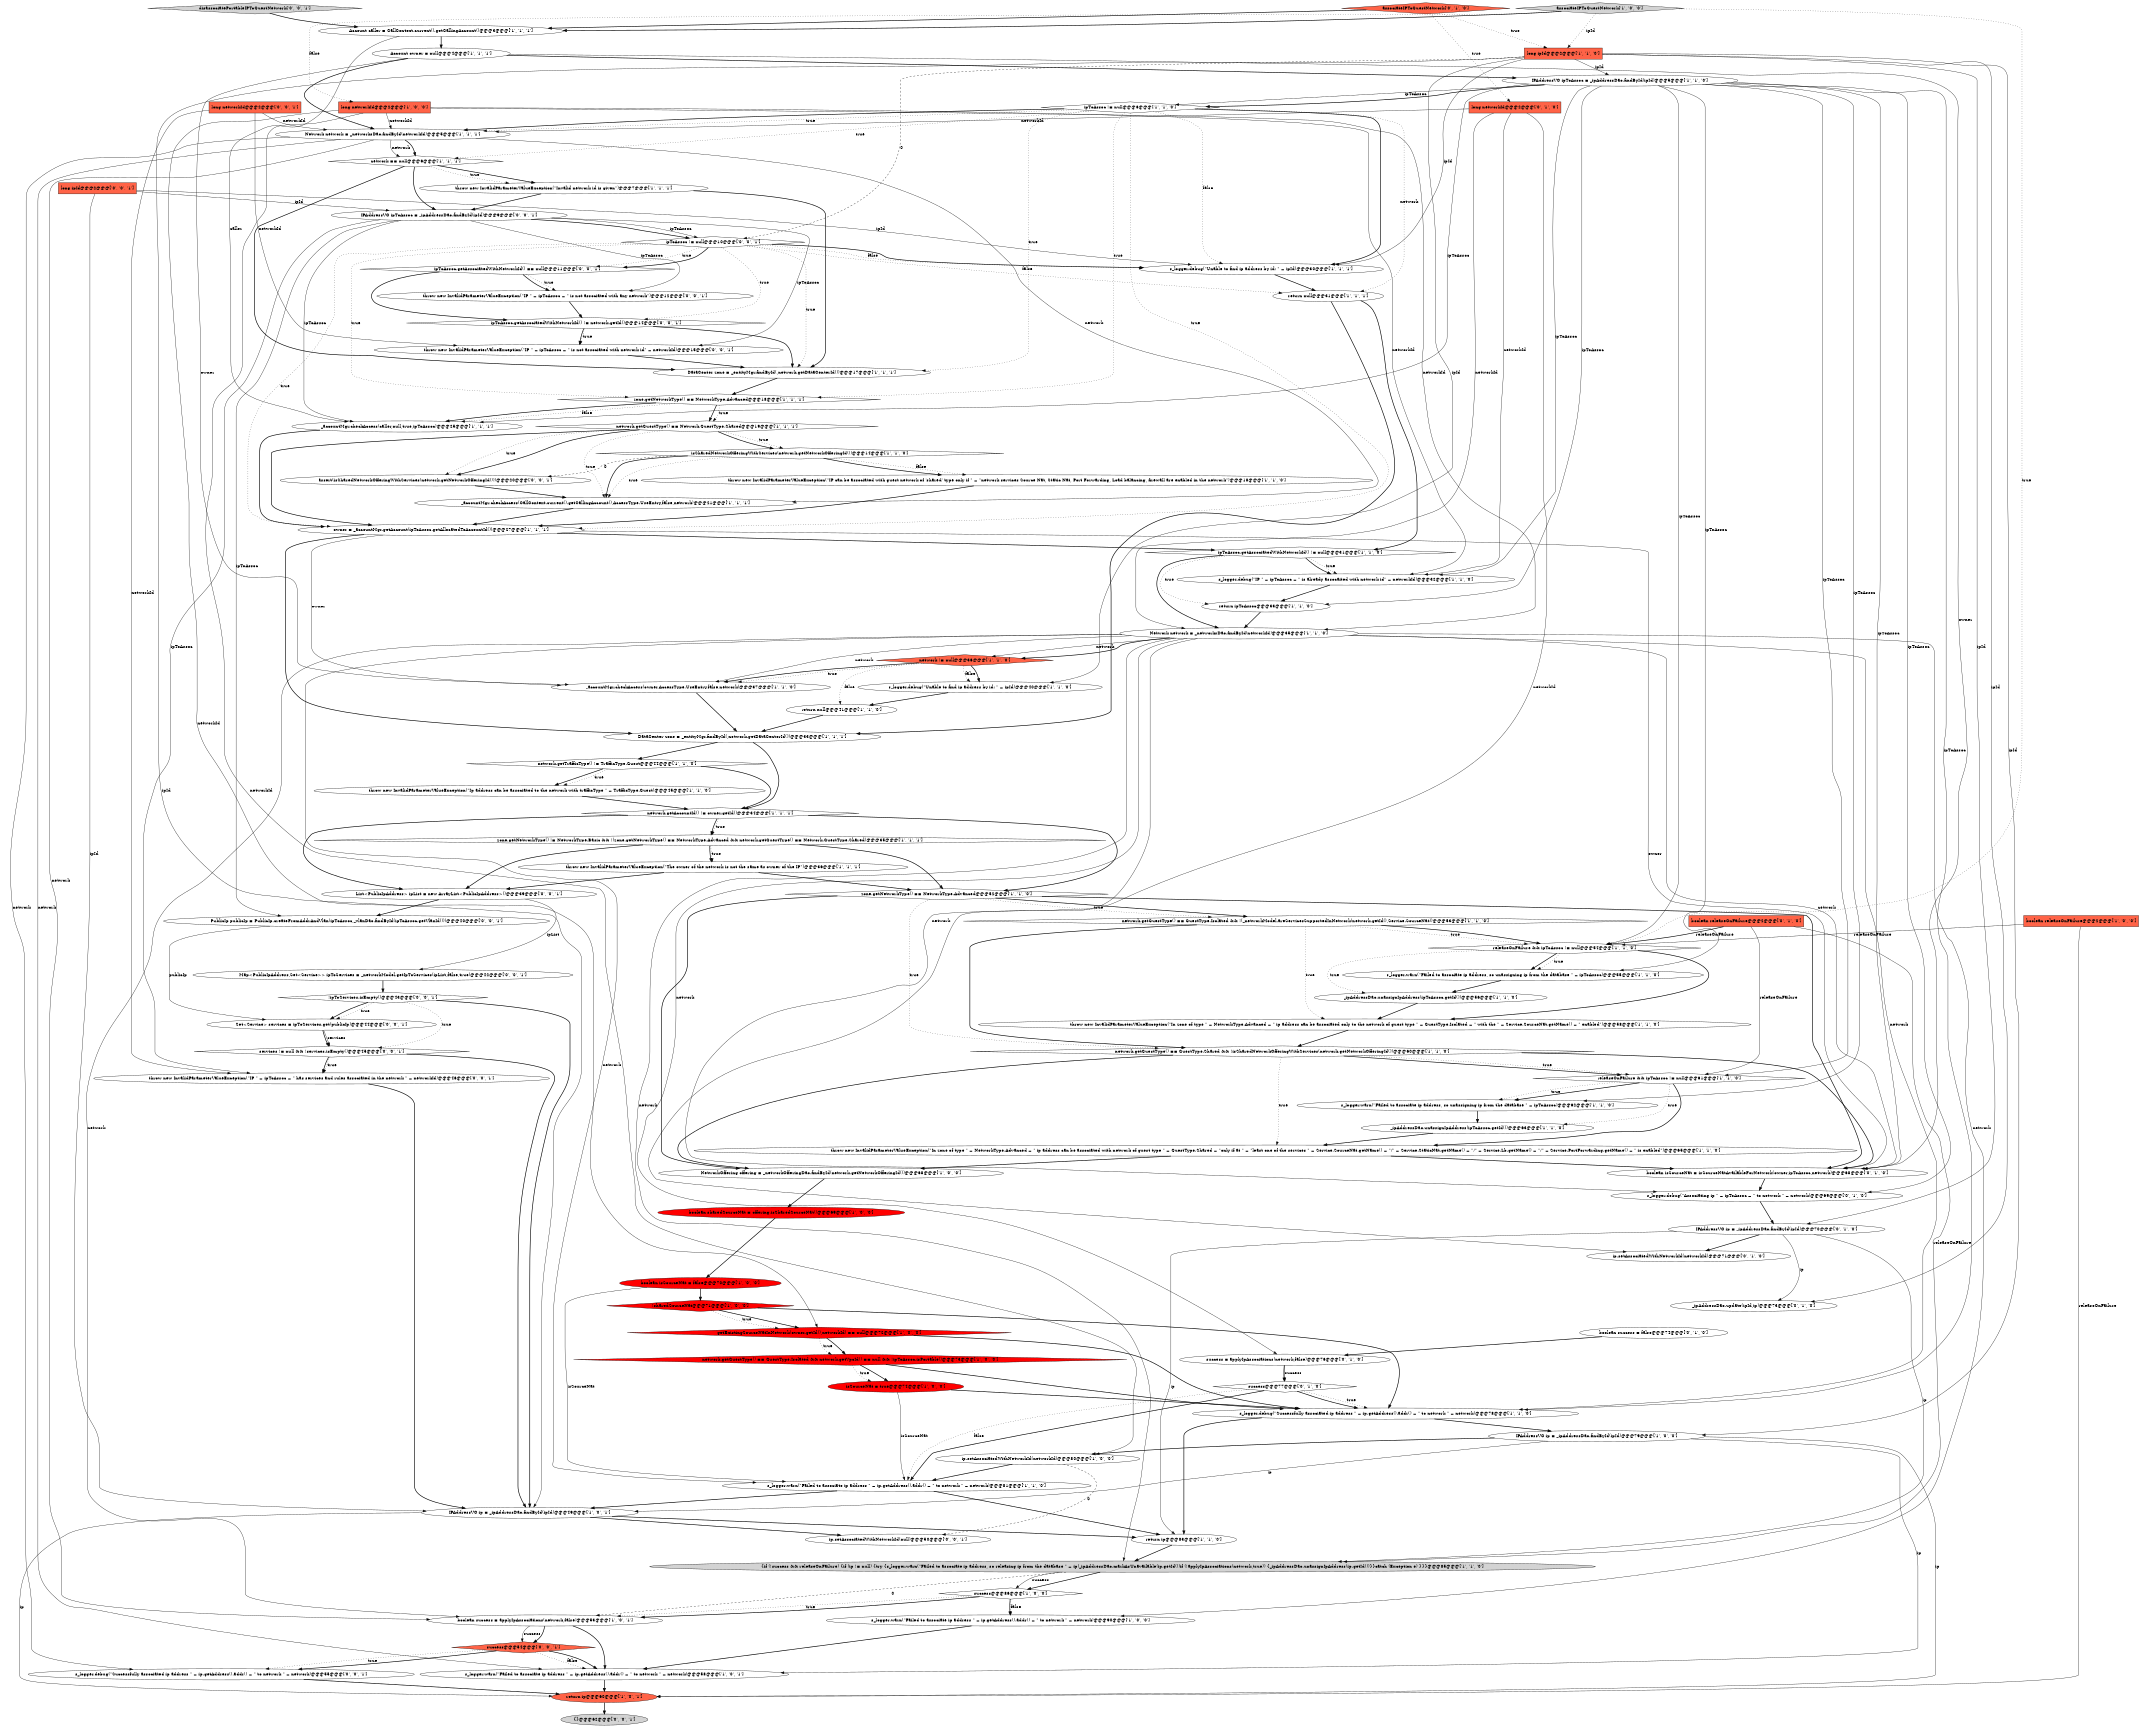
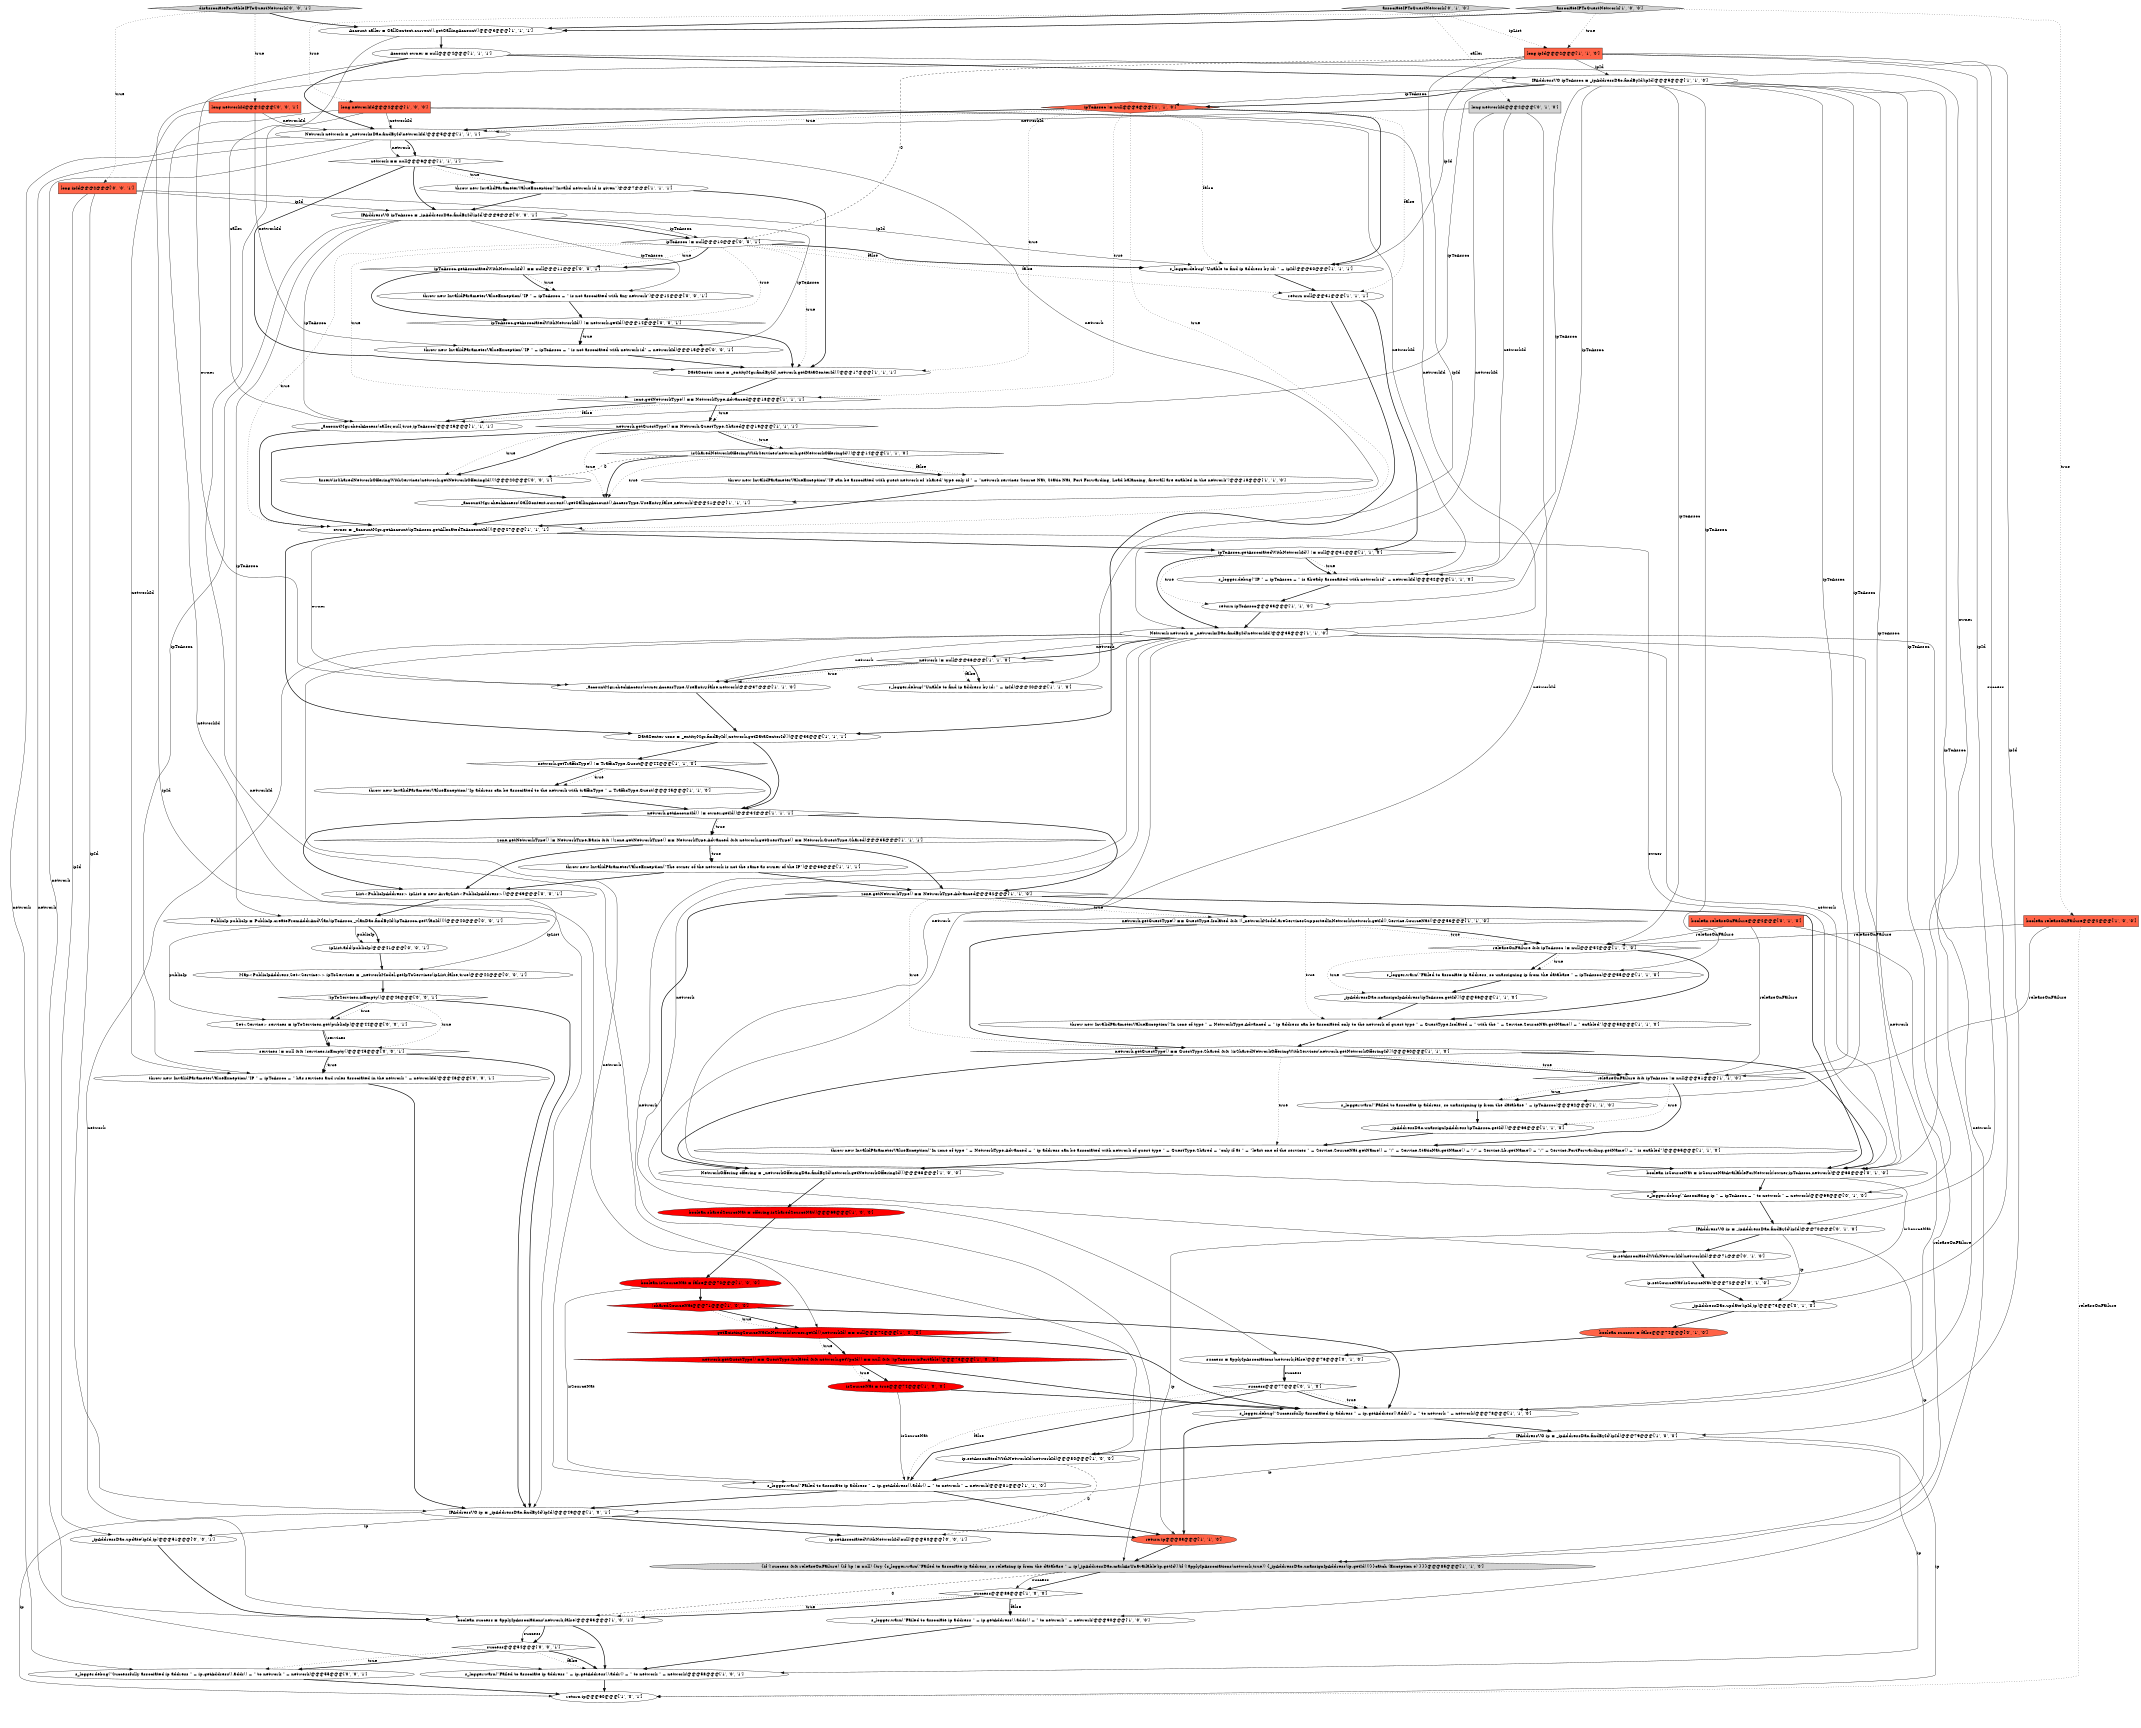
node "associateIPToGuestNetwork['0', '1', '0']": fillcolor tomato -> lightgray
edge "associateIPToGuestNetwork['0', '1', '0']" -> "long ipId@@@2@@@['1', '1', '0']": label "true" -> "ipList"
edge "associateIPToGuestNetwork['1', '0', '0']" -> "long ipId@@@2@@@['1', '1', '0']": label "ipId" -> "true"
edge "associateIPToGuestNetwork['1', '0', '0']" -> "long networkId@@@2@@@['1', '0', '0']": label "false" -> "true"
edge "associateIPToGuestNetwork['0', '1', '0']" -> "long networkId@@@2@@@['0', '1', '0']": label "true" -> "caller"
edge "disassociatePortableIPToGuestNetwork['0', '0', '1']" -> "long networkId@@@2@@@['0', '0', '1']": added, label "true"
edge "disassociatePortableIPToGuestNetwork['0', '0', '1']" -> "long ipId@@@2@@@['0', '0', '1']": added, label "true"
node "ipToAssoc != null@@@6@@@['1', '1', '0']": fillcolor white -> tomato
node "long networkId@@@2@@@['0', '1', '0']": fillcolor tomato -> lightgray
edge "ipToAssoc != null@@@6@@@['1', '1', '0']" -> "network == null@@@6@@@['1', '1', '1']": removed, label "true"
edge "ipToAssoc != null@@@6@@@['1', '1', '0']" -> "return null@@@31@@@['1', '1', '1']": label "network" -> "false"
edge "associateIPToGuestNetwork['1', '0', '0']" -> "releaseOnFailure && ipToAssoc != null@@@54@@@['1', '1', '0']": now "associateIPToGuestNetwork['1', '0', '0']" -> "boolean releaseOnFailure@@@2@@@['1', '0', '0']"
node "network != null@@@36@@@['1', '1', '0']": fillcolor tomato -> white
edge "long ipId@@@2@@@['1', '1', '0']" -> "_ipAddressDao.update(ipId,ip)@@@73@@@['0', '1', '0']": label "ipId" -> "success"
node "return null@@@41@@@['1', '1', '0']": removed
edge "boolean releaseOnFailure@@@2@@@['0', '1', '0']" -> "releaseOnFailure && ipToAssoc != null@@@54@@@['1', '1', '0']": style bold -> solid
node "ipList.add(publicIp)@@@41@@@['0', '0', '1']": added
edge "boolean releaseOnFailure@@@2@@@['1', '0', '0']" -> "releaseOnFailure && ipToAssoc != null@@@61@@@['1', '1', '0']": added, label "releaseOnFailure"
node "ip.setSourceNat(isSourceNat)@@@72@@@['0', '1', '0']": added
edge "_ipAddressDao.update(ipId,ip)@@@73@@@['0', '1', '0']" -> "boolean success = false@@@74@@@['0', '1', '0']": added
node "boolean success = false@@@74@@@['0', '1', '0']": fillcolor white -> tomato
node "_ipAddressDao.update(ipId,ip)@@@51@@@['0', '0', '1']": added
node "return ip@@@83@@@['1', '1', '0']": fillcolor white -> tomato
node "success@@@54@@@['0', '0', '1']": fillcolor tomato -> white
edge "boolean releaseOnFailure@@@2@@@['1', '0', '0']" -> "return ip@@@60@@@['1', '0', '1']": style solid -> dotted
node "return ip@@@60@@@['1', '0', '1']": fillcolor tomato -> white
node "{}@@@62@@@['0', '0', '1']": removed
